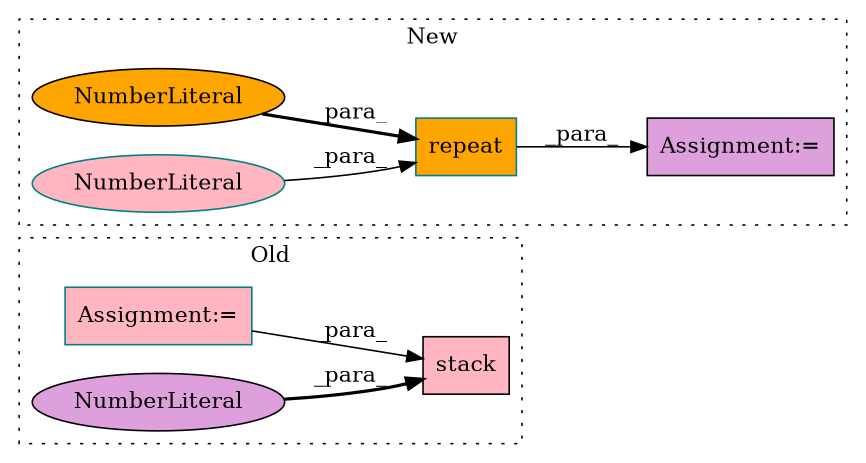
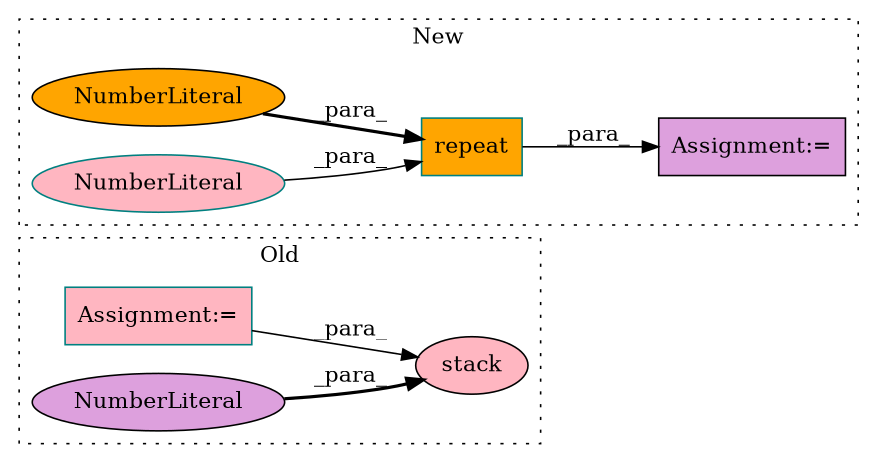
node "stack": shape box -> ellipse
